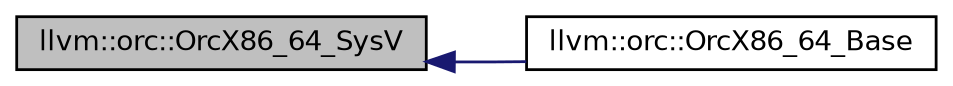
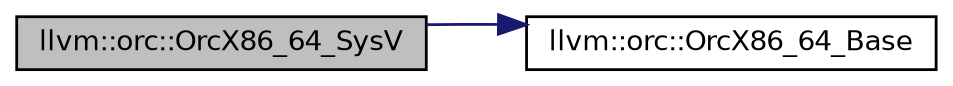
edge "llvm::orc::OrcX86_64_Base" -> "llvm::orc::OrcX86_64_SysV": reversed
